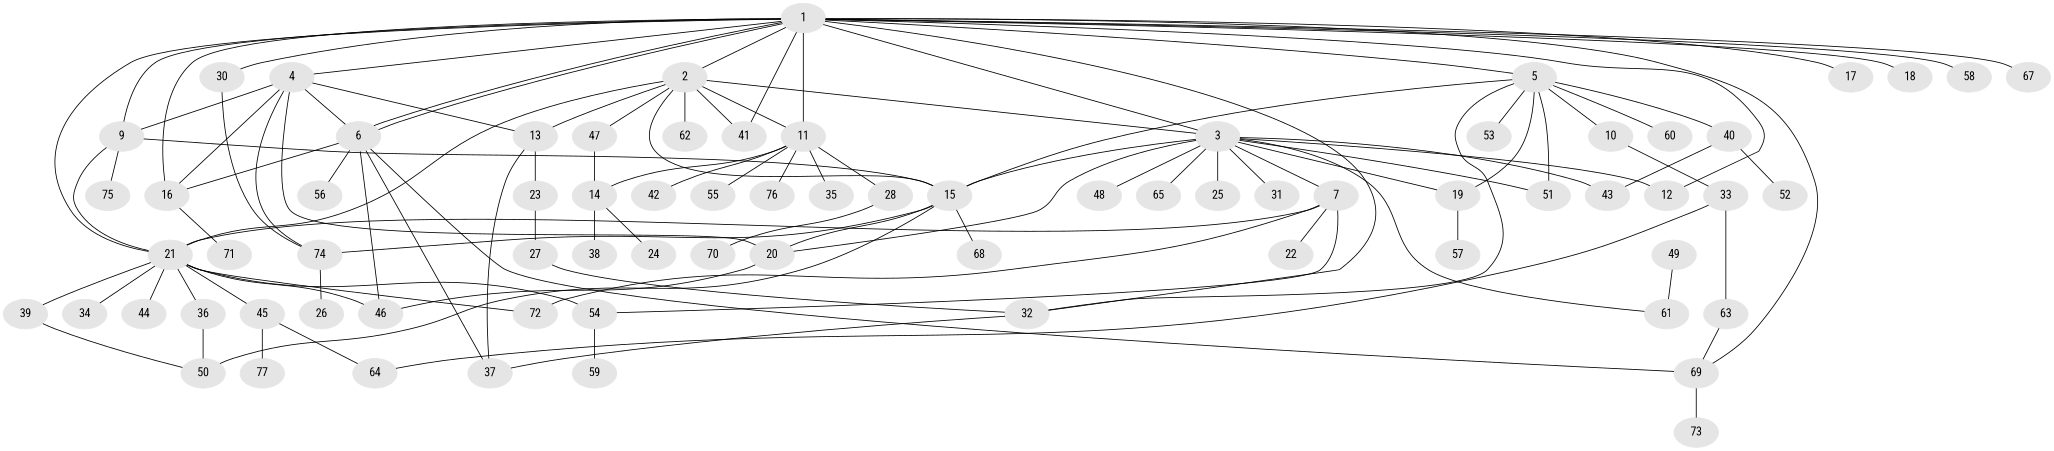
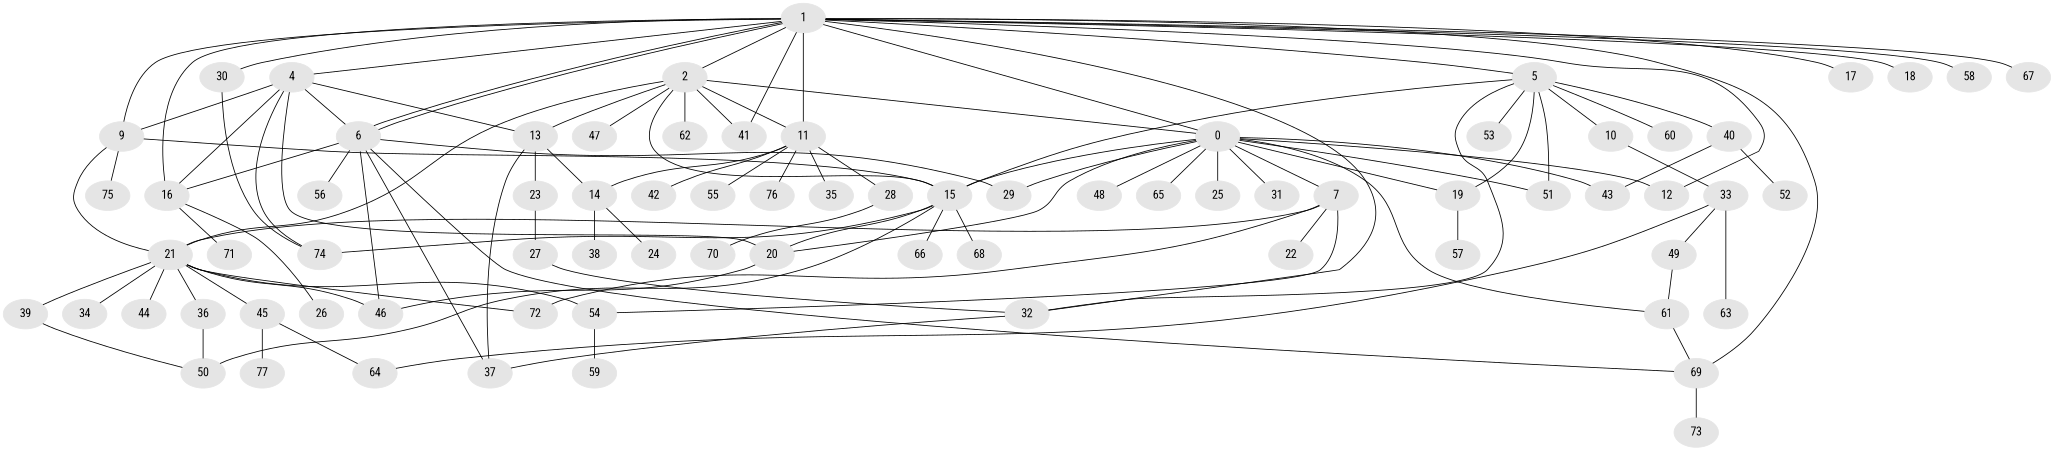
edge "1" -- "21": removed
node "3": label "3" -> "0"
edge "47" -- "14": now "13" -- "14"
node "29": added
edge "33" -- "49": added
node "66": added
edge "74" -- "26": now "16" -- "26"
edge "63" -- "69": now "61" -- "69"
